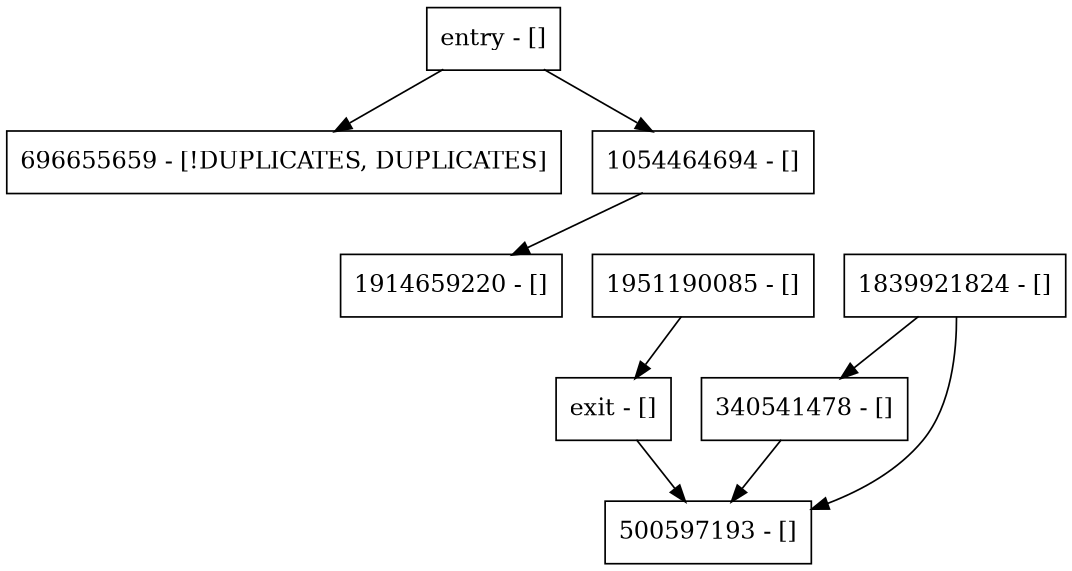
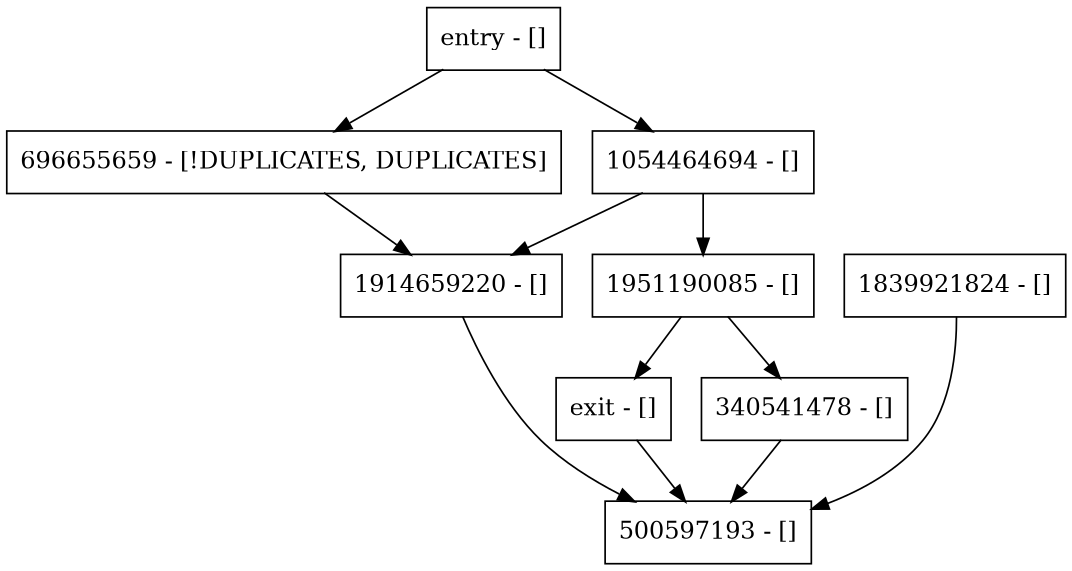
edge "1054464694 - []" -> "1951190085 - []": added
edge "696655659 - [!DUPLICATES, DUPLICATES]" -> "1914659220 - []": added
edge "1839921824 - []" -> "340541478 - []": now "1951190085 - []" -> "340541478 - []"
edge "1914659220 - []" -> "500597193 - []": added
